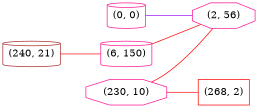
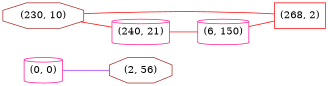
node "(2, 56)": color deeppink -> brown
edge "(2, 56)" -- "(6, 150)": now "(268, 2)" -- "(6, 150)"
node "(240, 21)": color brown -> deeppink
edge "(2, 56)" -- "(230, 10)": now "(240, 21)" -- "(230, 10)"
node "(230, 10)": color deeppink -> brown
